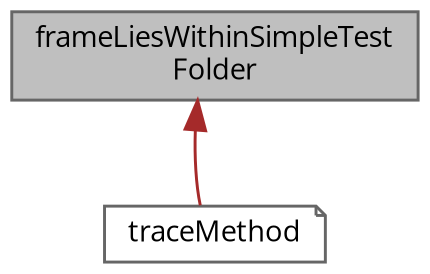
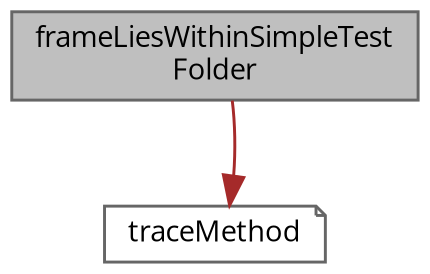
edge "traceMethod" -> "frameLiesWithinSimpleTest Folder": reversed
